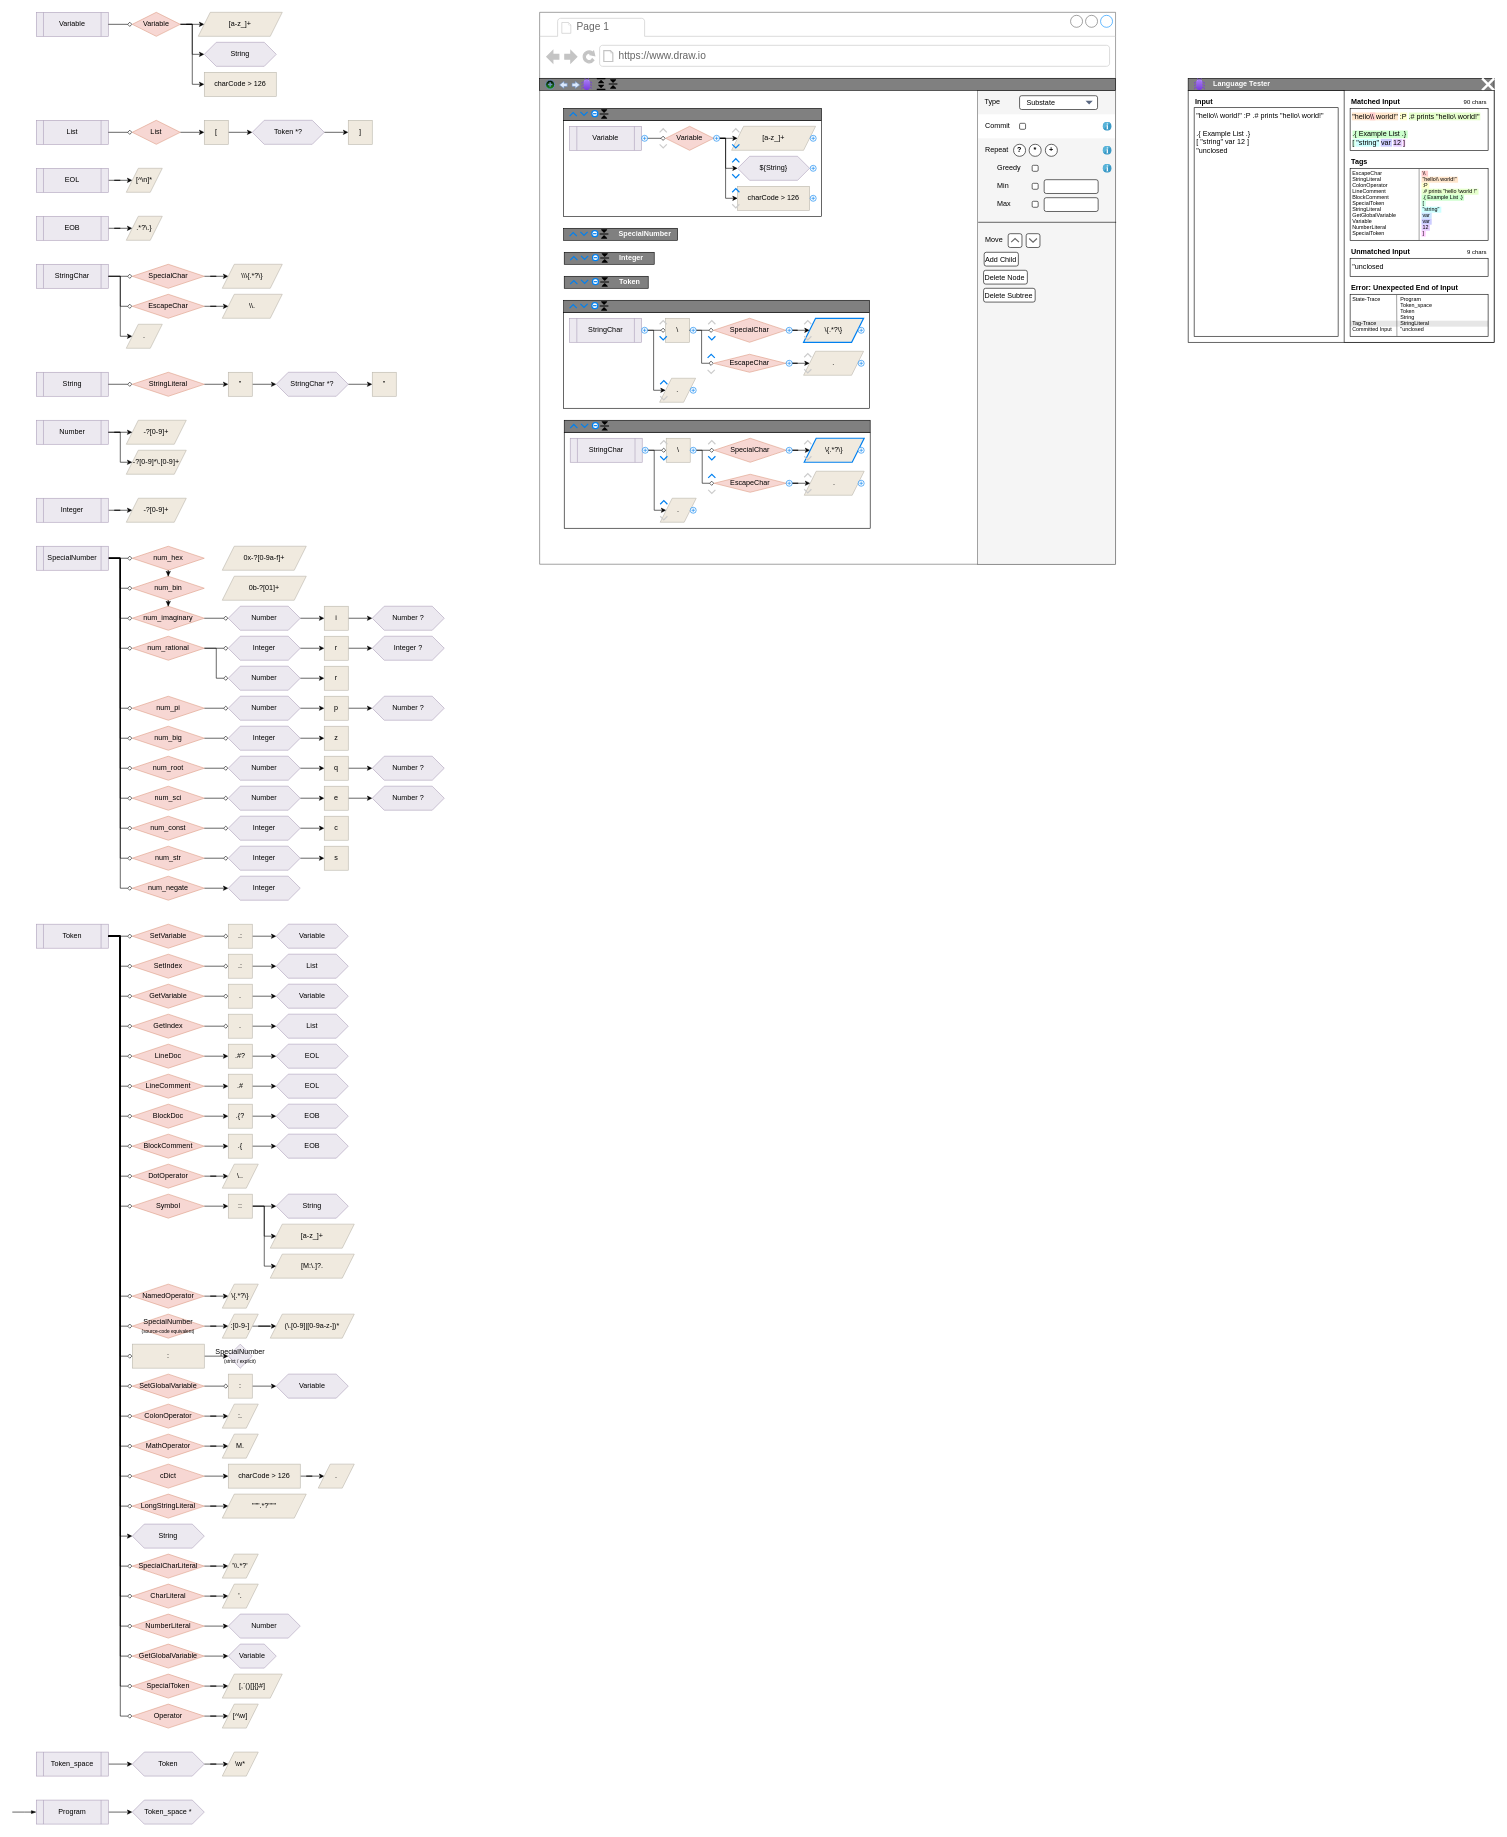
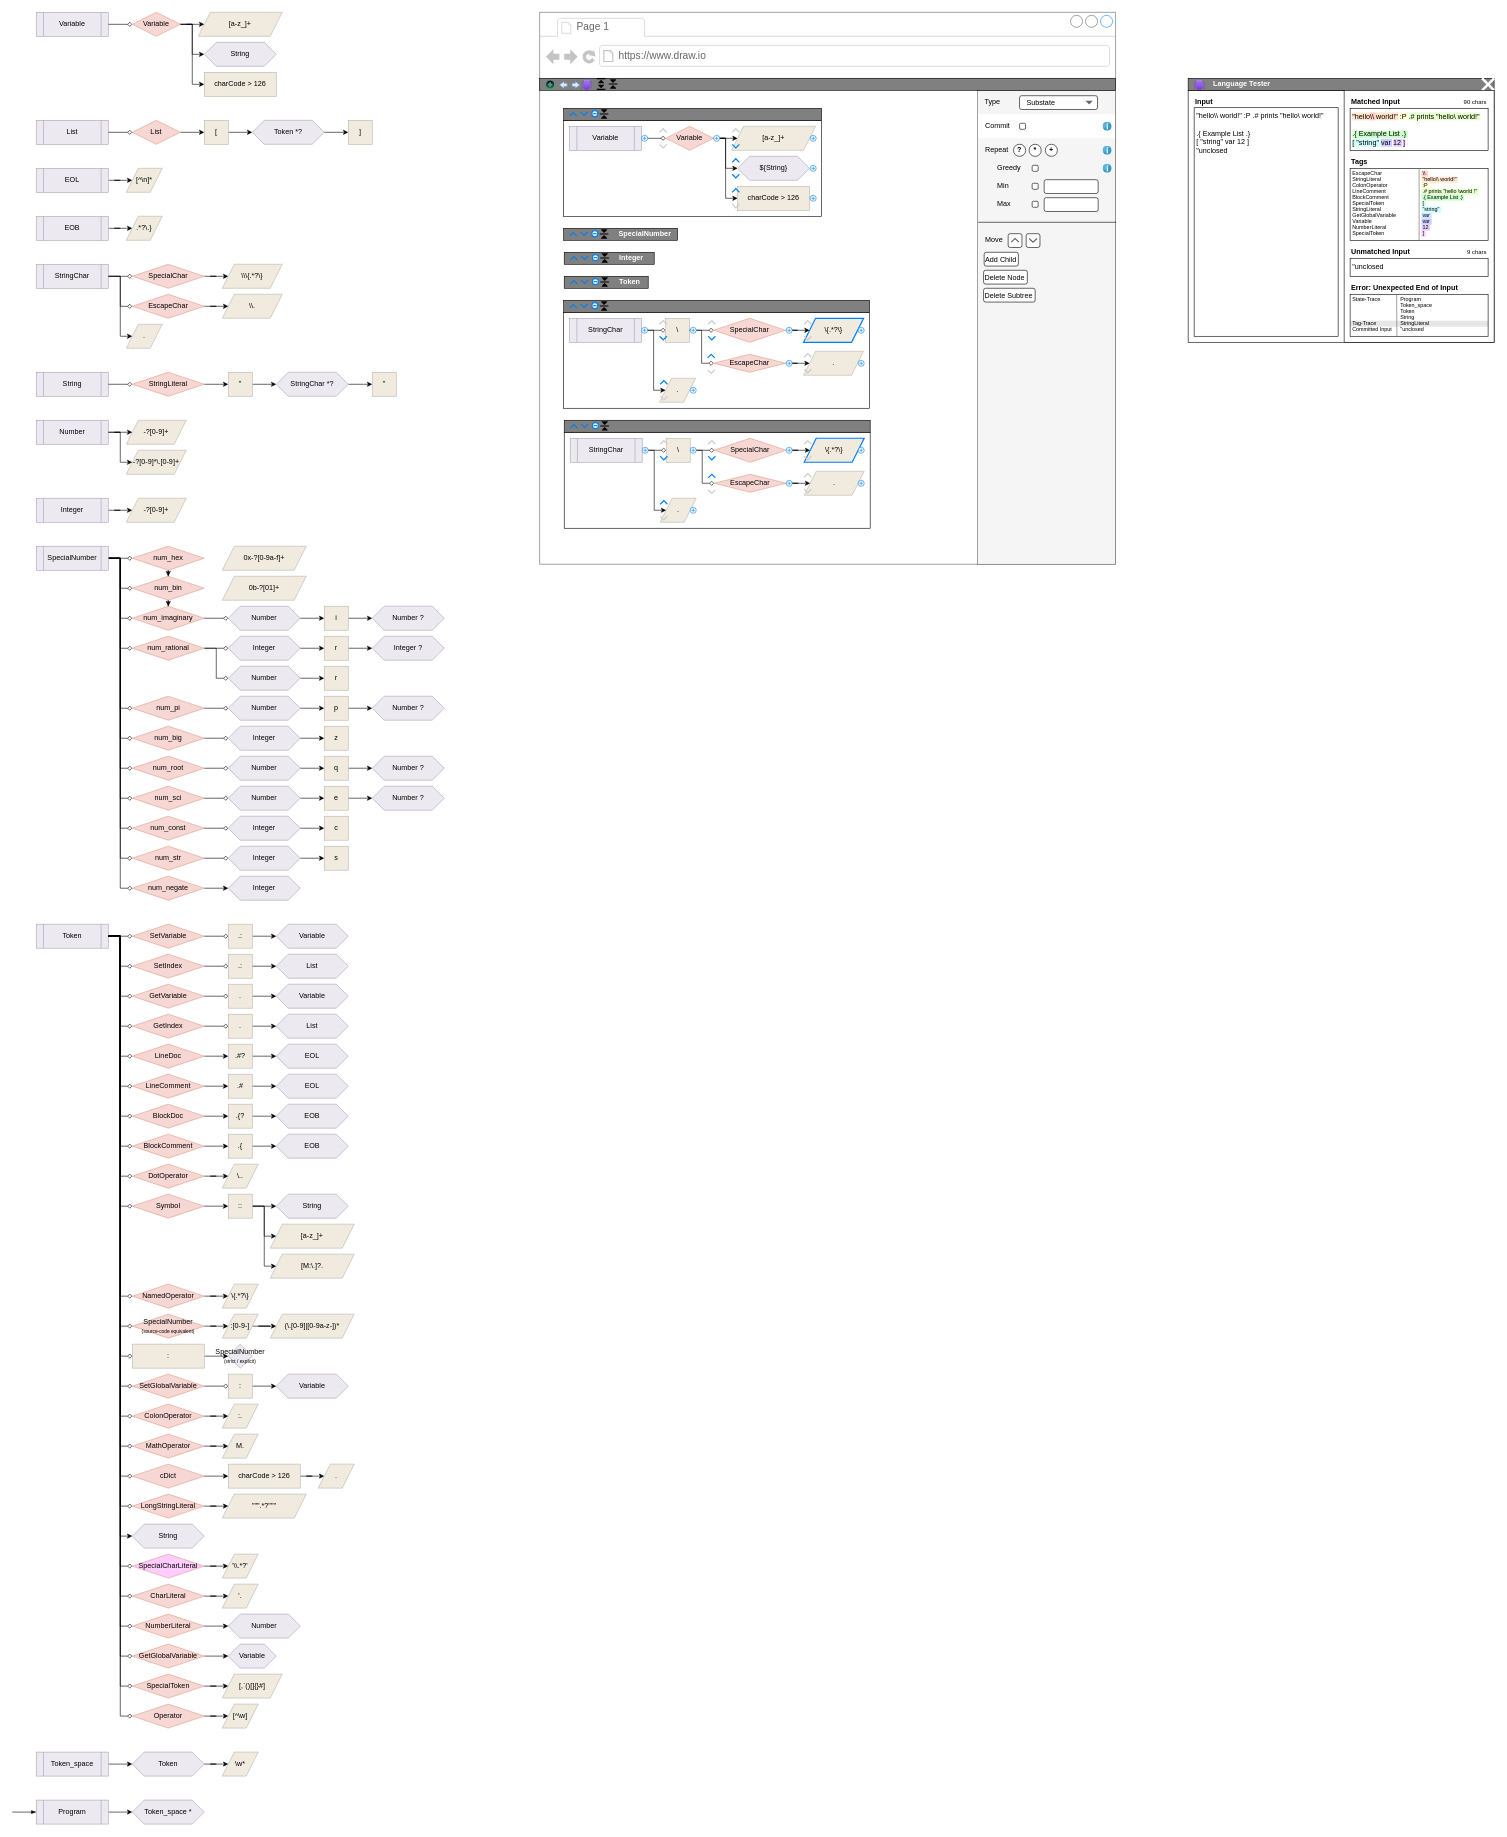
node "SpecialCharLiteral": fillcolor #f7d7d3 -> #ffccff
